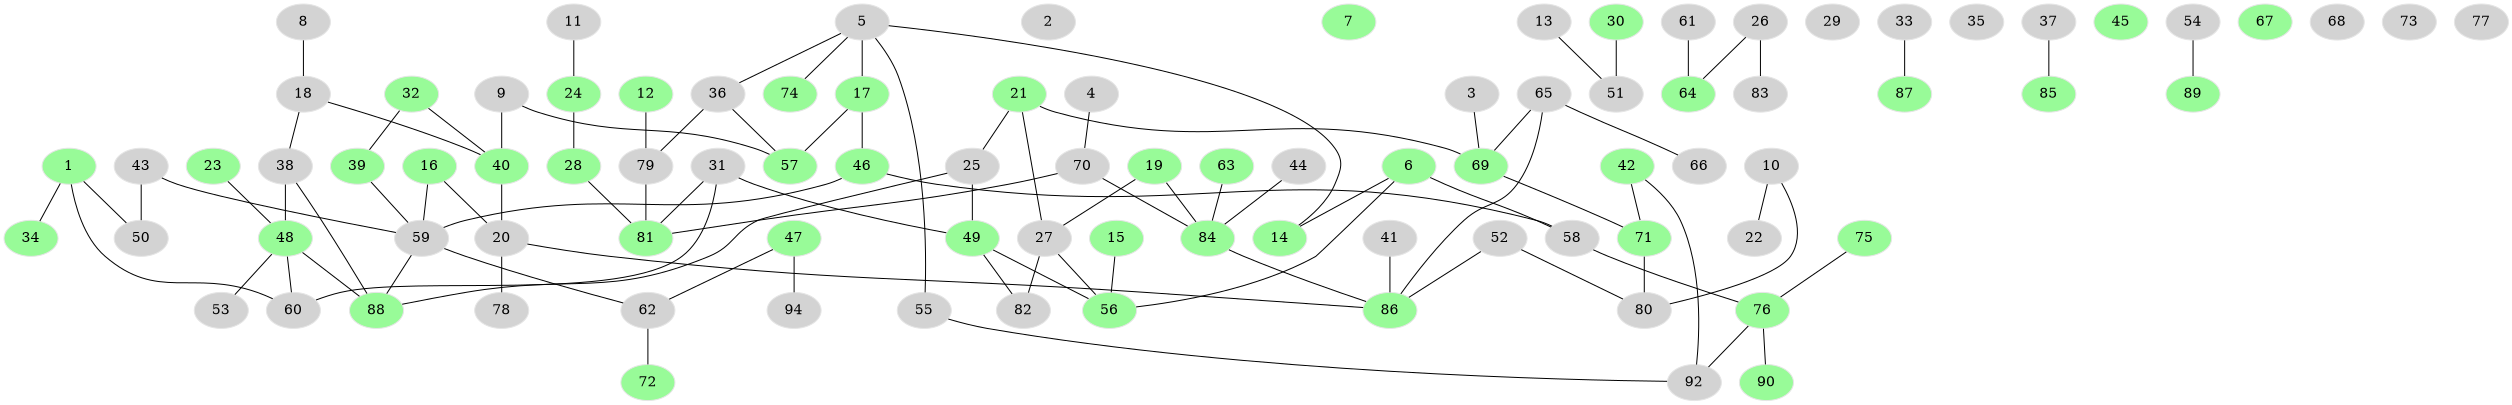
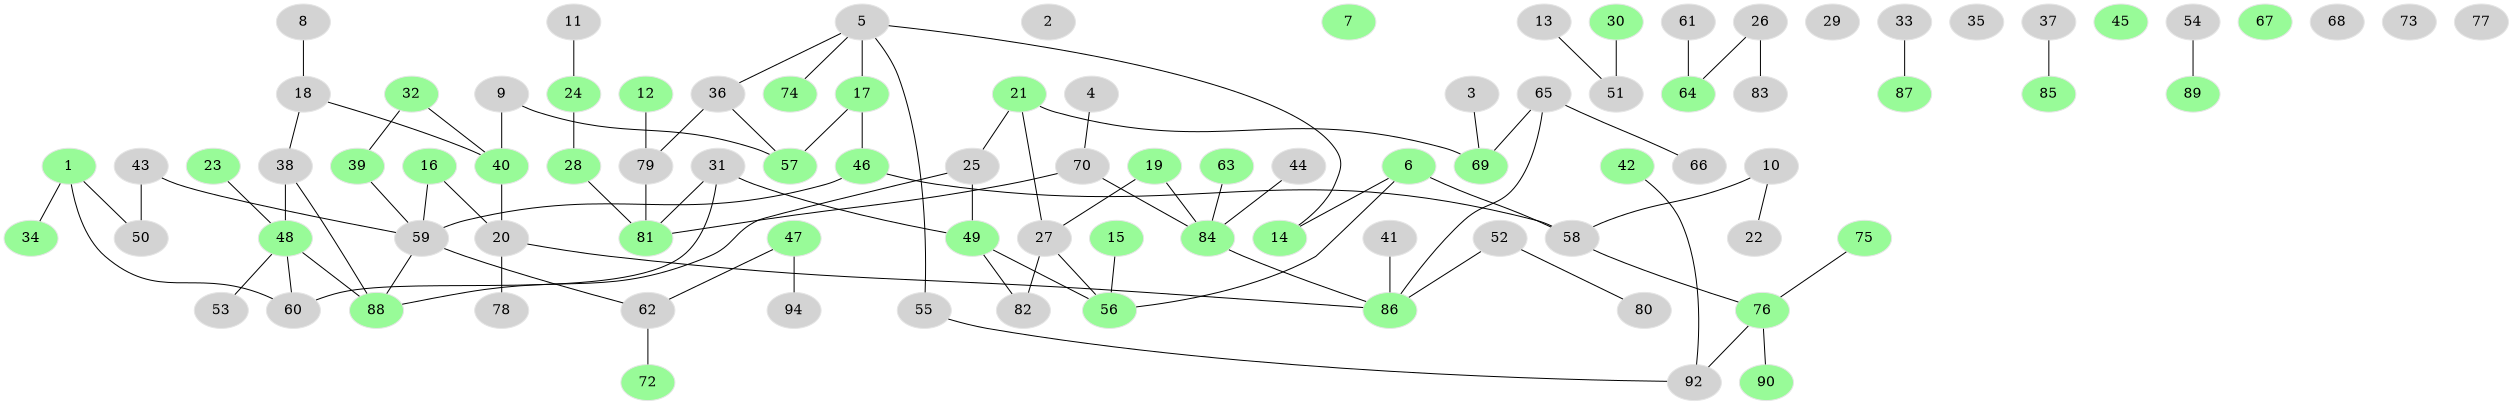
node "71": removed
edge "10" -- "80": now "10" -- "58"
